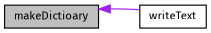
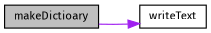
edge "writeText" -> "makeDictioary": reversed
